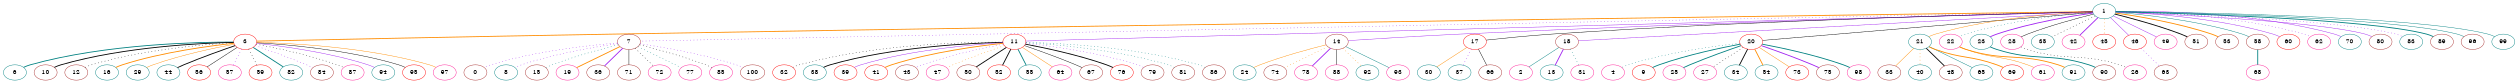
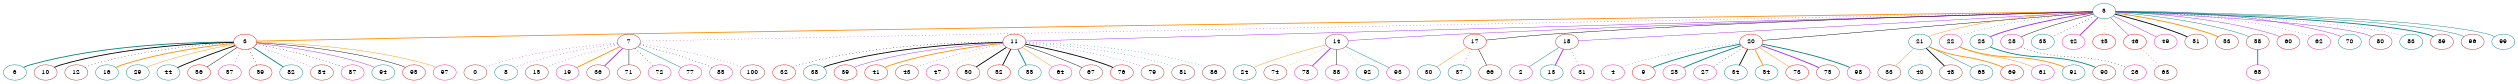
node "1": label "1" -> "5"
edge "7" -- "77": style dotted -> solid
